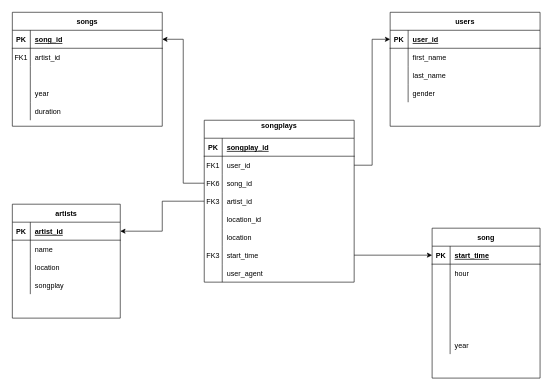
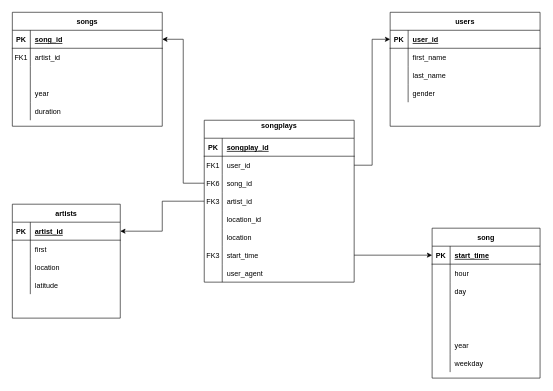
node "name": label "name" -> "first"
node "songplay": label "songplay" -> "latitude"
node "day": added
node "weekday": added
